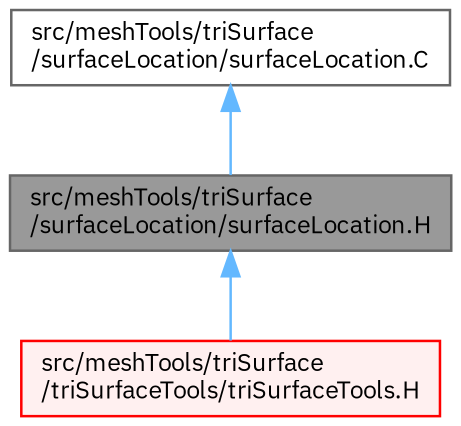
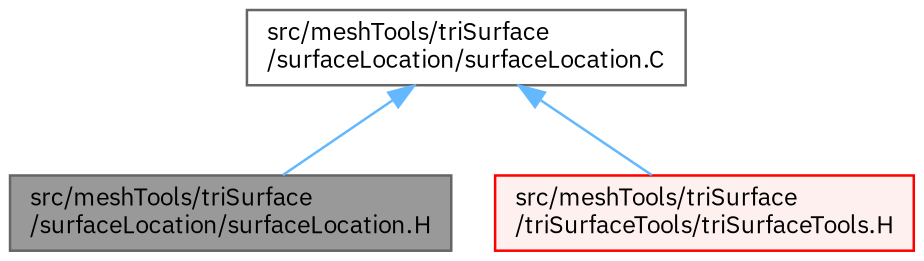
edge "src/meshTools/triSurface /triSurfaceTools/triSurfaceTools.H" -> "src/meshTools/triSurface /surfaceLocation/surfaceLocation.H": now "src/meshTools/triSurface /triSurfaceTools/triSurfaceTools.H" -> "src/meshTools/triSurface /surfaceLocation/surfaceLocation.C"
